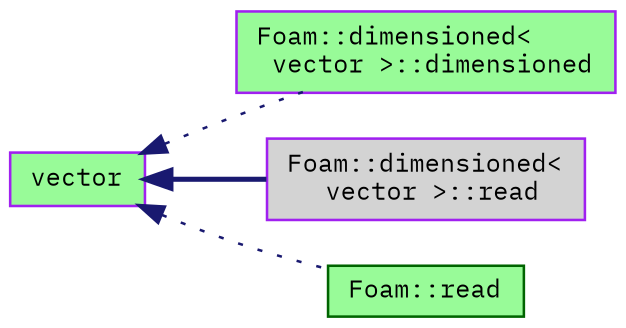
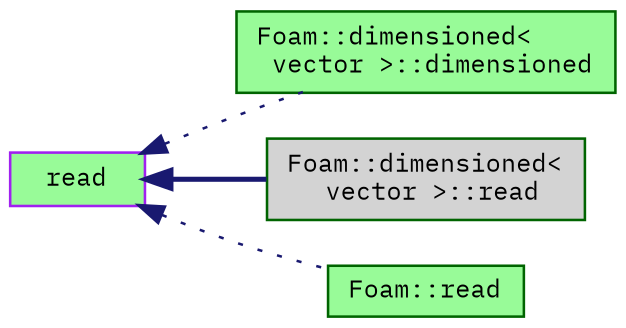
node "Foam::dimensioned< vector >::dimensioned": color purple -> darkgreen
node "vector": label "vector" -> "read"
node "Foam::dimensioned< vector >::read": color purple -> darkgreen
